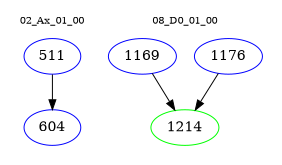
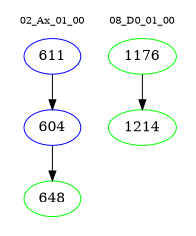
node "511": label "511" -> "611"
node "1169": removed
node "1176": color blue -> green
node "648": added
